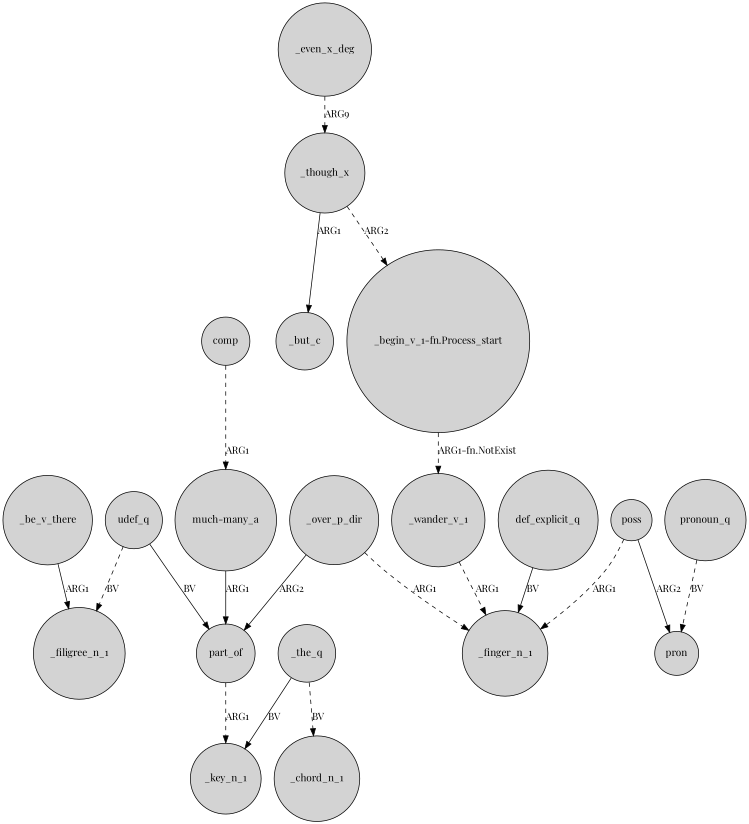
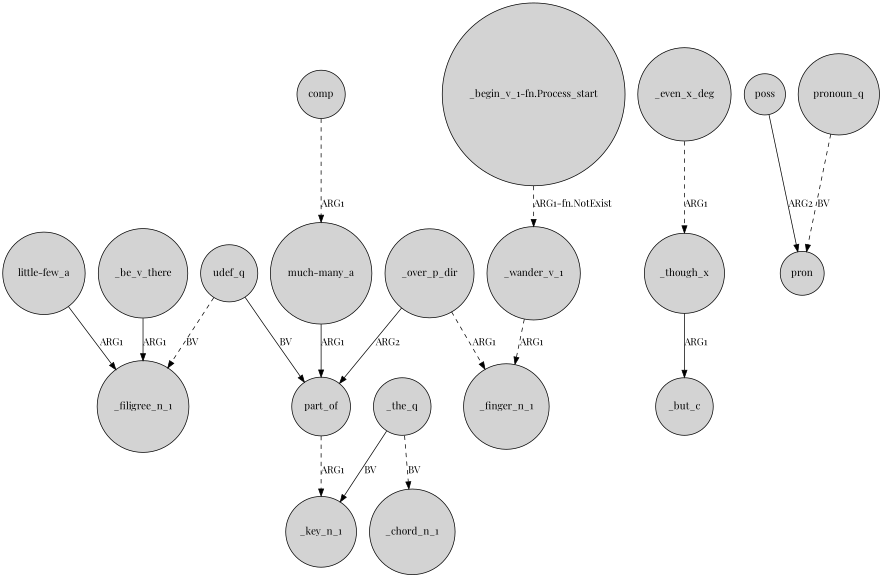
edge "_even_x_deg" -> "_though_x": label "ARG9" -> "ARG1"
edge "_though_x" -> "_begin_v_1-fn.Process_start": removed, label "ARG2"
node "little-few_a": added
node "def_explicit_q": removed
edge "poss" -> "_finger_n_1": removed, label "ARG1"
